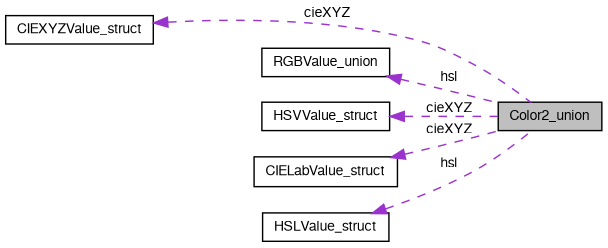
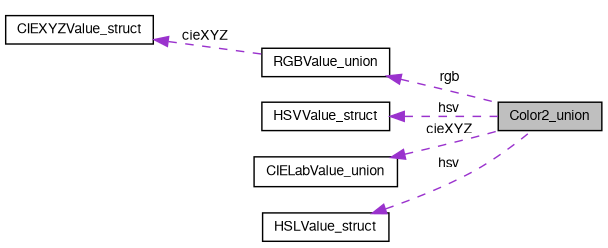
edge "Color2_union" -> "CIEXYZValue_struct": now "RGBValue_union" -> "CIEXYZValue_struct"
edge "Color2_union" -> "RGBValue_union": label " hsl" -> " rgb"
edge "Color2_union" -> "HSVValue_struct": label " cieXYZ" -> " hsv"
edge "Color2_union" -> "HSLValue_struct": label " hsl" -> " hsv"
node "CIELabValue_struct": label "CIELabValue_struct" -> "CIELabValue_union"
